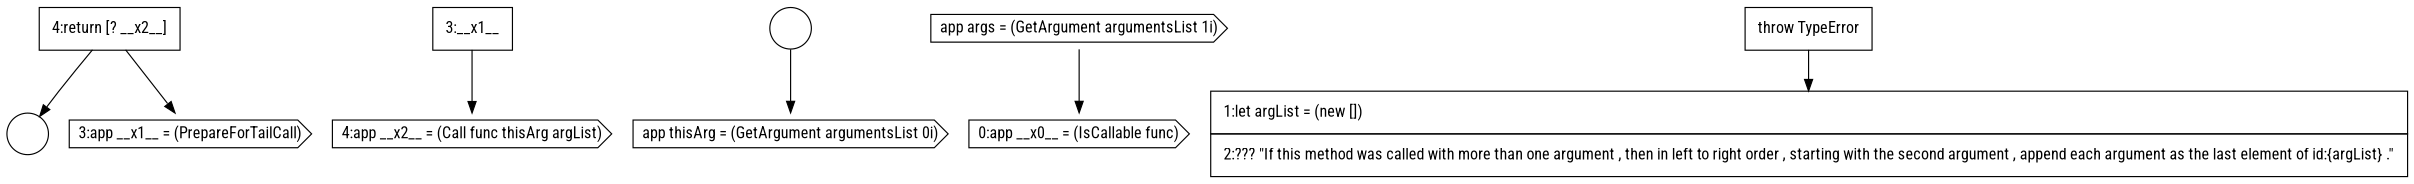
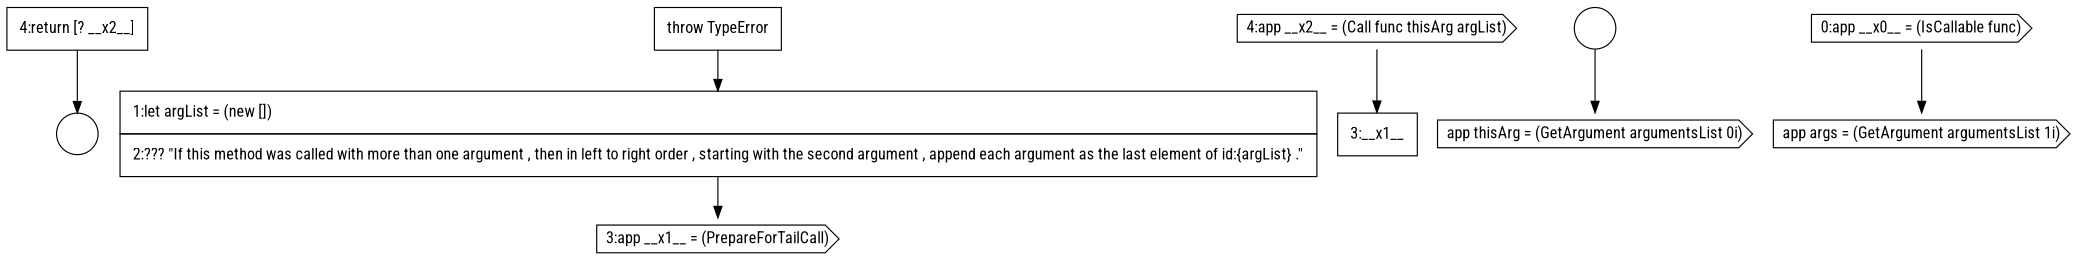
edge "3:__x1__" -> "4:app __x2__ = (Call func thisArg argList)": reversed
edge "app args = (GetArgument argumentsList 1i)" -> "0:app __x0__ = (IsCallable func)": reversed
edge "4:return [? __x2__]" -> "3:app __x1__ = (PrepareForTailCall)": now "1:let argList = (new [])" -> "3:app __x1__ = (PrepareForTailCall)"
